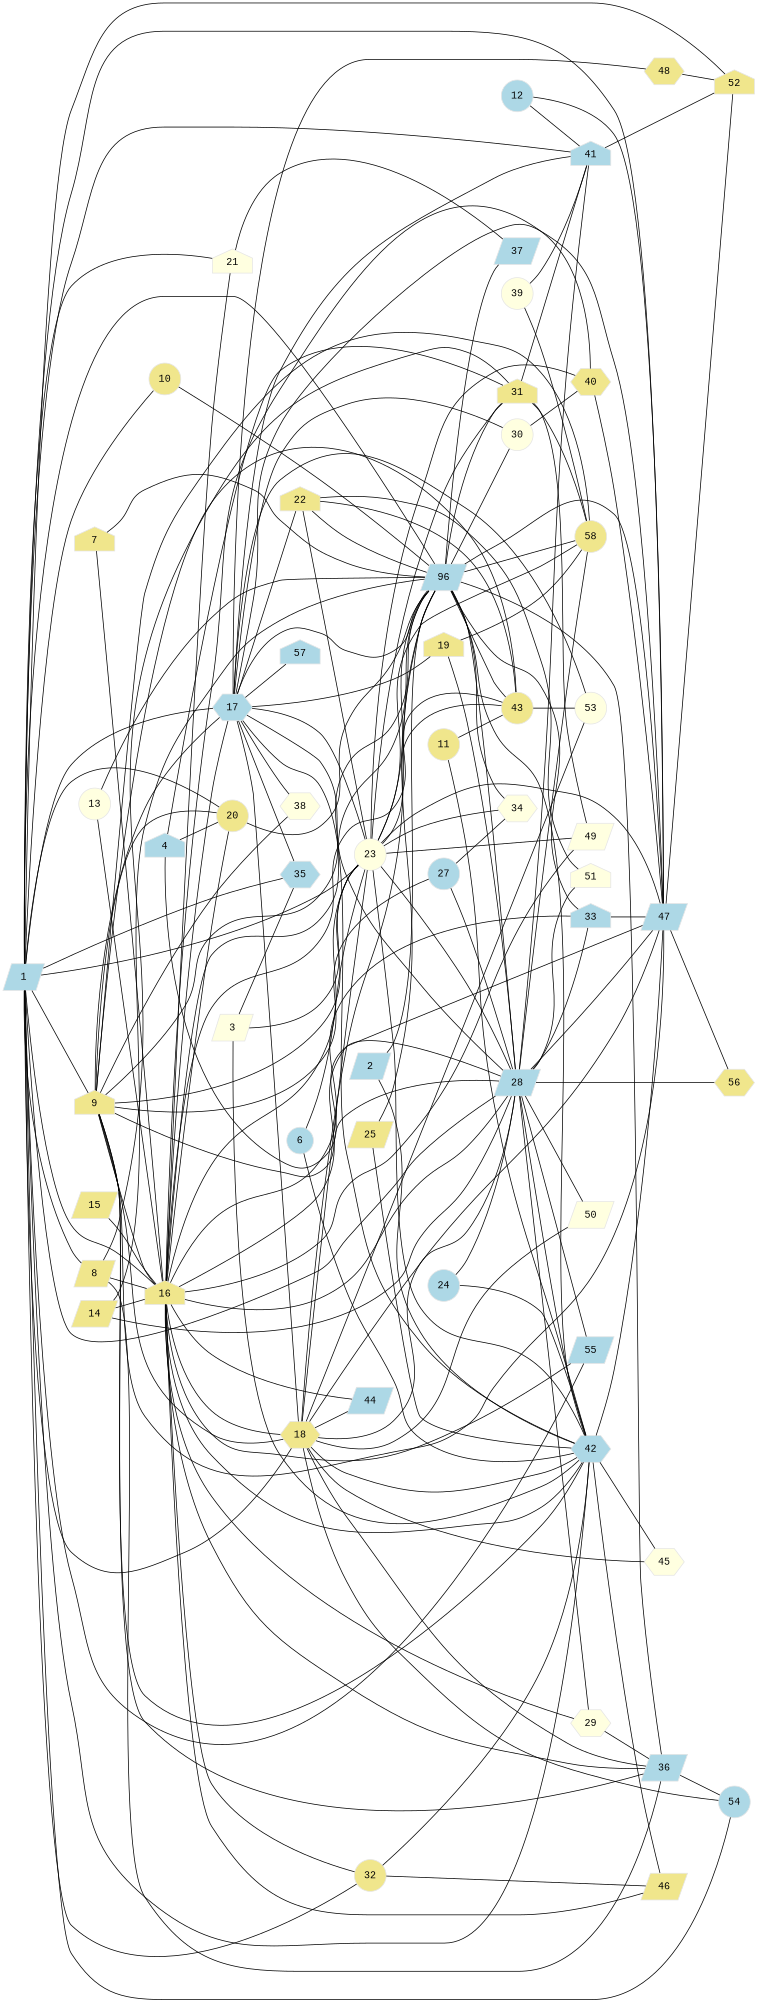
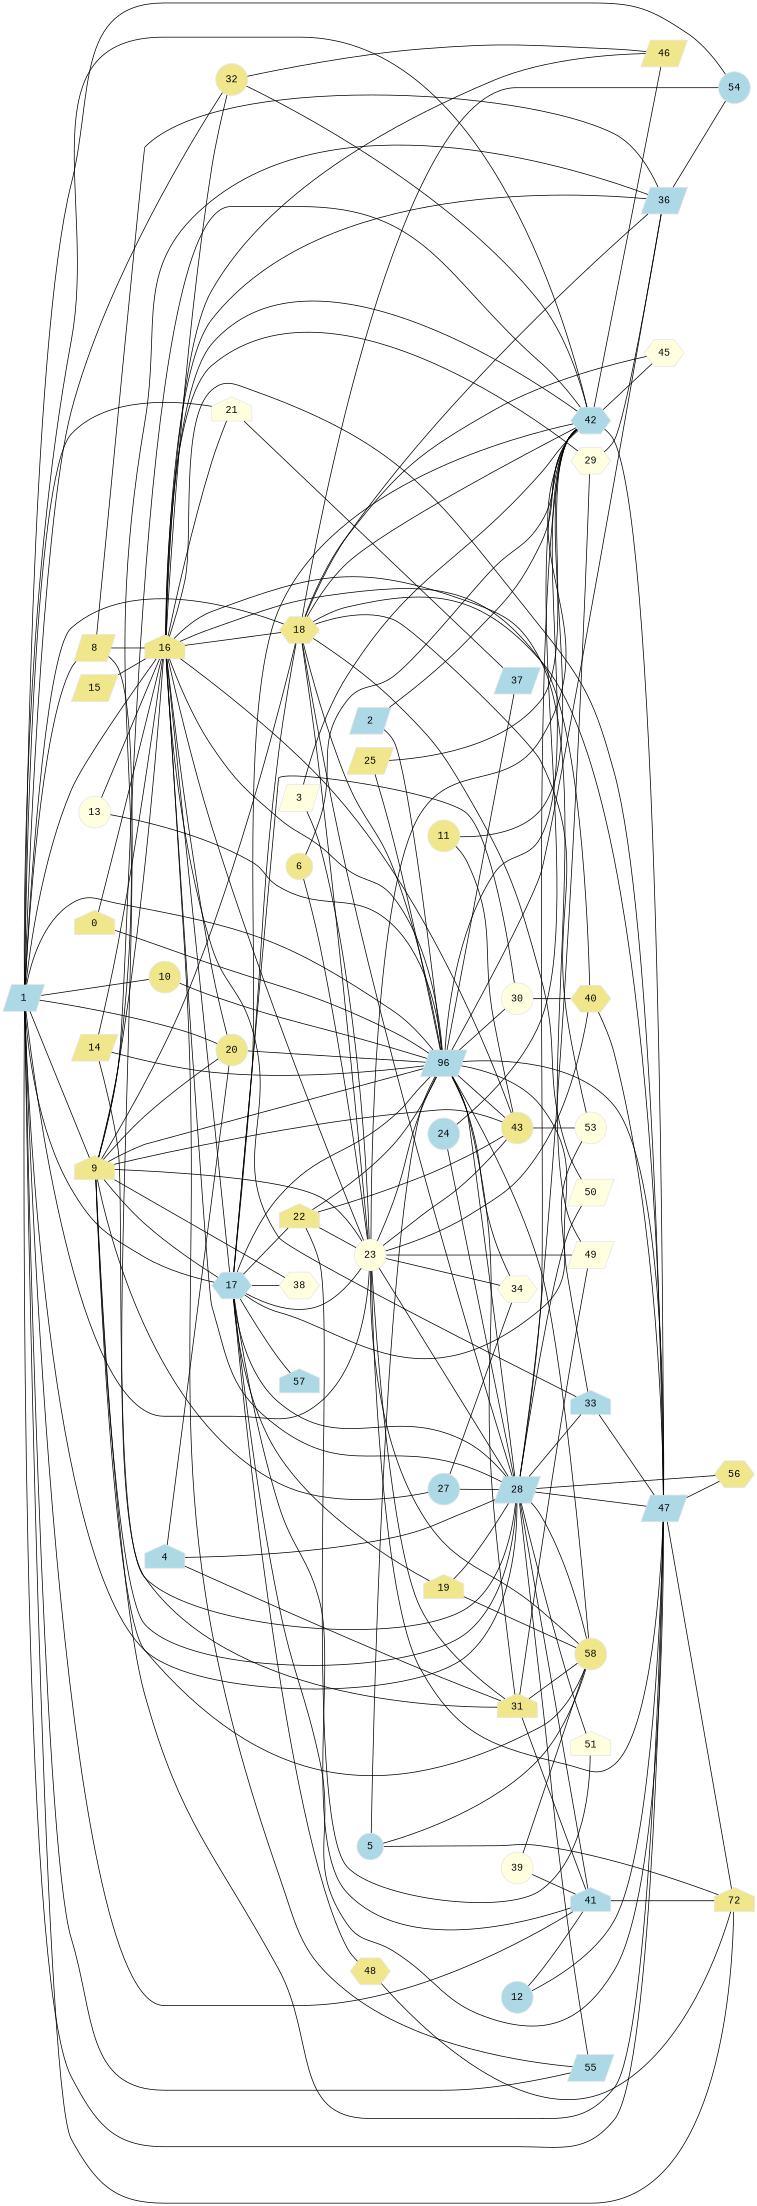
node "52": label "52" -> "72"
node "7": label "7" -> "0"
node "35": removed
node "6": fillcolor lightblue -> khaki
node "44": removed
node "5": added
